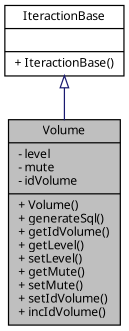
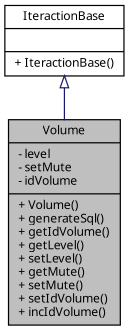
node "Volume": text "- mute" -> "- setMute"
